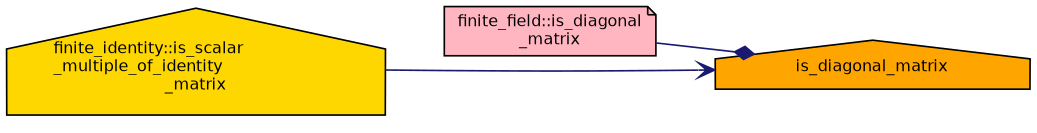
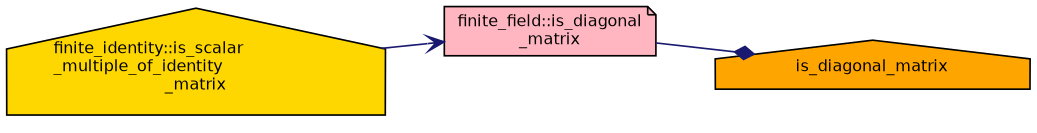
edge "finite_identity::is_scalar _multiple_of_identity _matrix" -> "is_diagonal_matrix": now "finite_identity::is_scalar _multiple_of_identity _matrix" -> "finite_field::is_diagonal _matrix"
